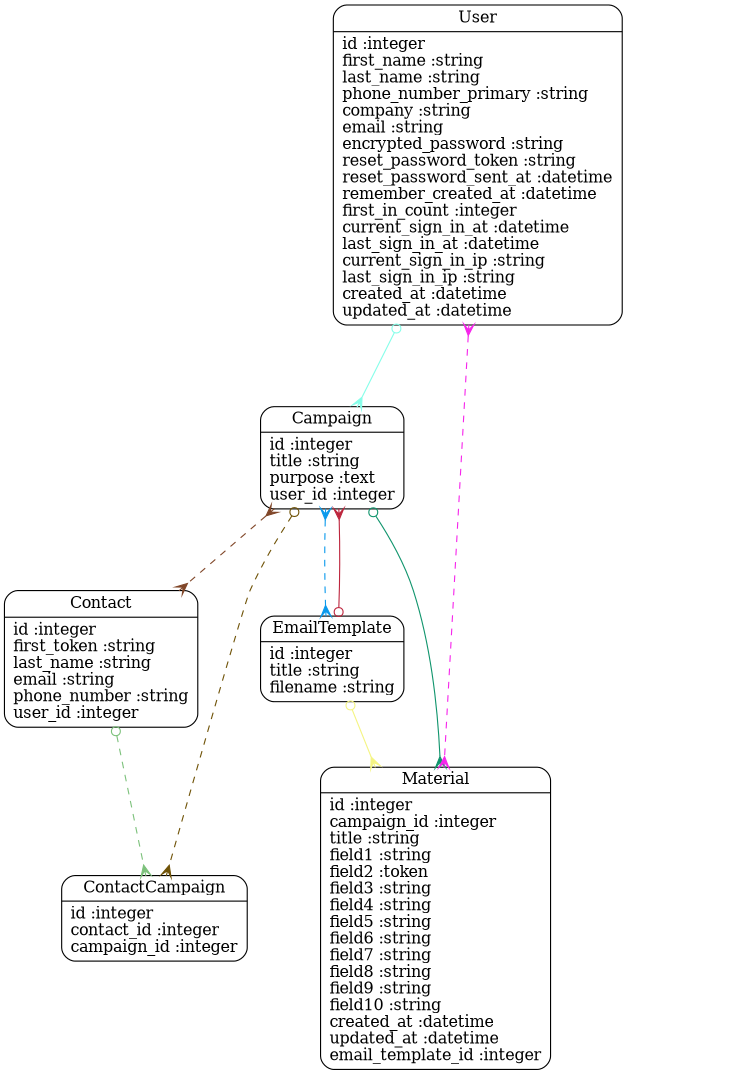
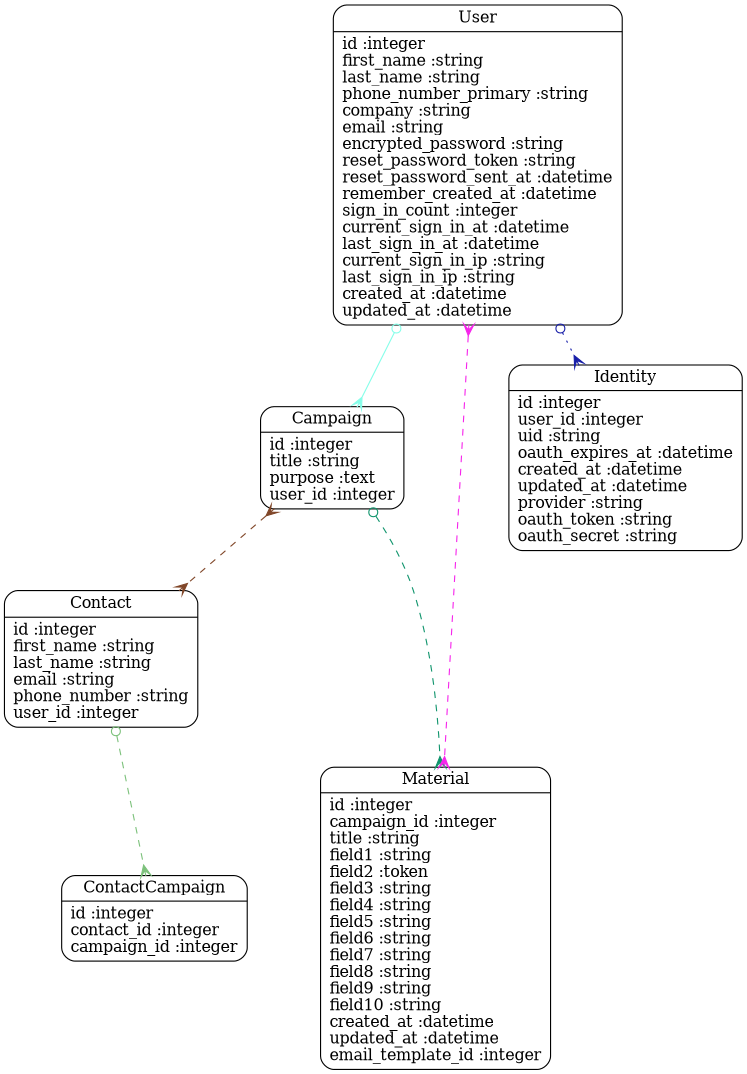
node "User": text "first_in_count :integer" -> "sign_in_count :integer"
node "Identity": added
edge "Campaign" -- "Material": style solid -> dashed
node "Contact": text "first_token :string" -> "first_name :string"
node "EmailTemplate": removed
edge "Campaign" -- "ContactCampaign": removed
